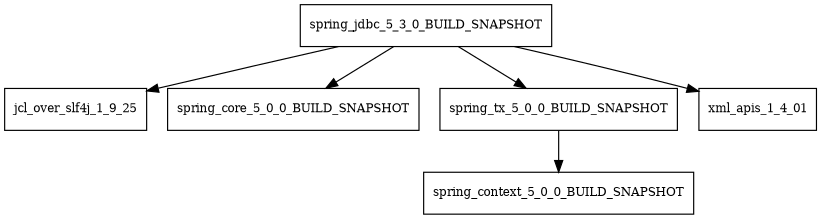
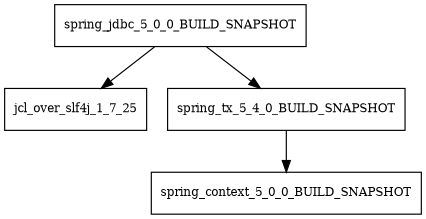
node "spring_jdbc_5_3_0_BUILD_SNAPSHOT": label "spring_jdbc_5_3_0_BUILD_SNAPSHOT" -> "spring_jdbc_5_0_0_BUILD_SNAPSHOT"
node "jcl_over_slf4j_1_9_25": label "jcl_over_slf4j_1_9_25" -> "jcl_over_slf4j_1_7_25"
node "spring_core_5_0_0_BUILD_SNAPSHOT": removed
node "spring_tx_5_0_0_BUILD_SNAPSHOT": label "spring_tx_5_0_0_BUILD_SNAPSHOT" -> "spring_tx_5_4_0_BUILD_SNAPSHOT"
node "xml_apis_1_4_01": removed
